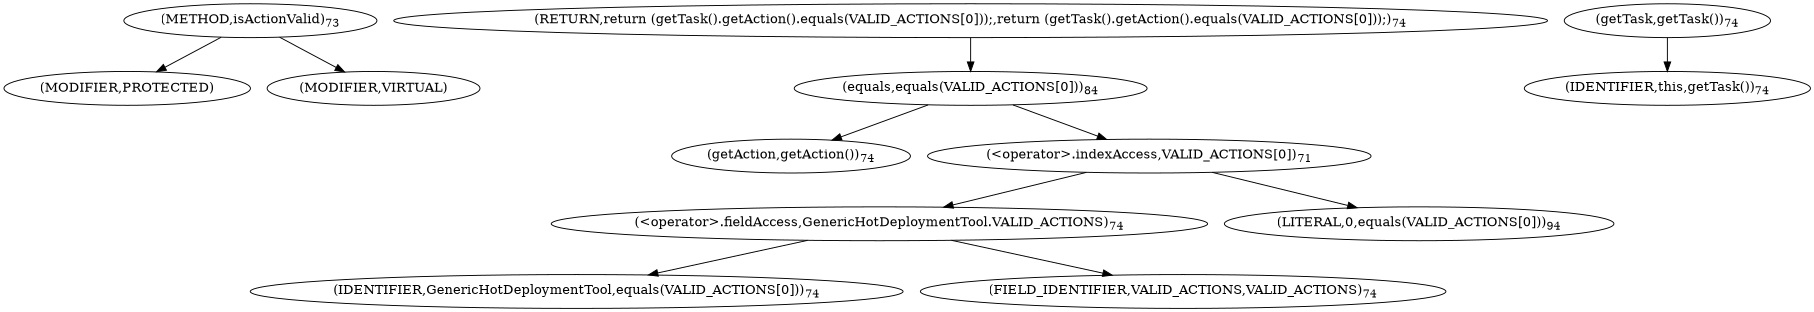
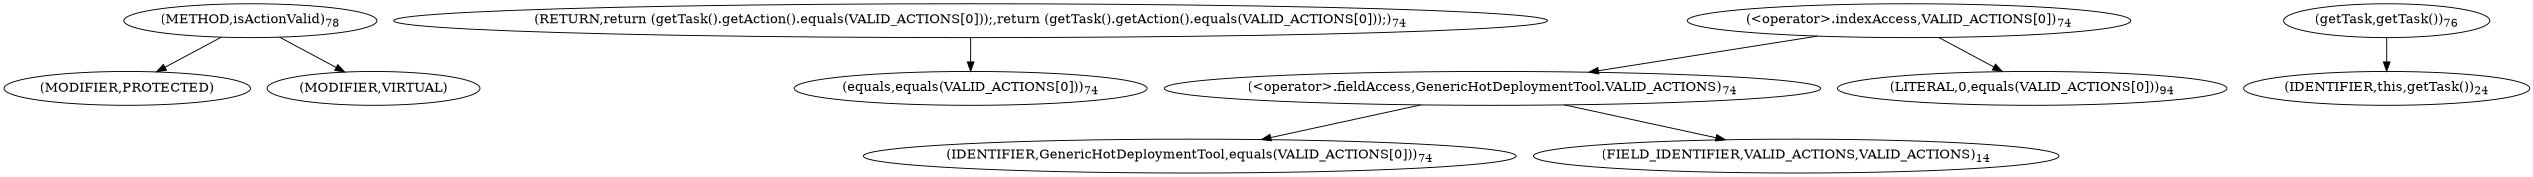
node "(METHOD,isActionValid)": text "73" -> "78"
node "(getTask,getTask())": text "74" -> "76"
node "(equals,equals(VALID_ACTIONS[0]))": text "84" -> "74"
node "(IDENTIFIER,this,getTask())": text "74" -> "24"
edge "(equals,equals(VALID_ACTIONS[0]))" -> "(<operator>.indexAccess,VALID_ACTIONS[0])": removed
node "(<operator>.indexAccess,VALID_ACTIONS[0])": text "71" -> "74"
node "(getAction,getAction())": removed
node "(FIELD_IDENTIFIER,VALID_ACTIONS,VALID_ACTIONS)": text "74" -> "14"
